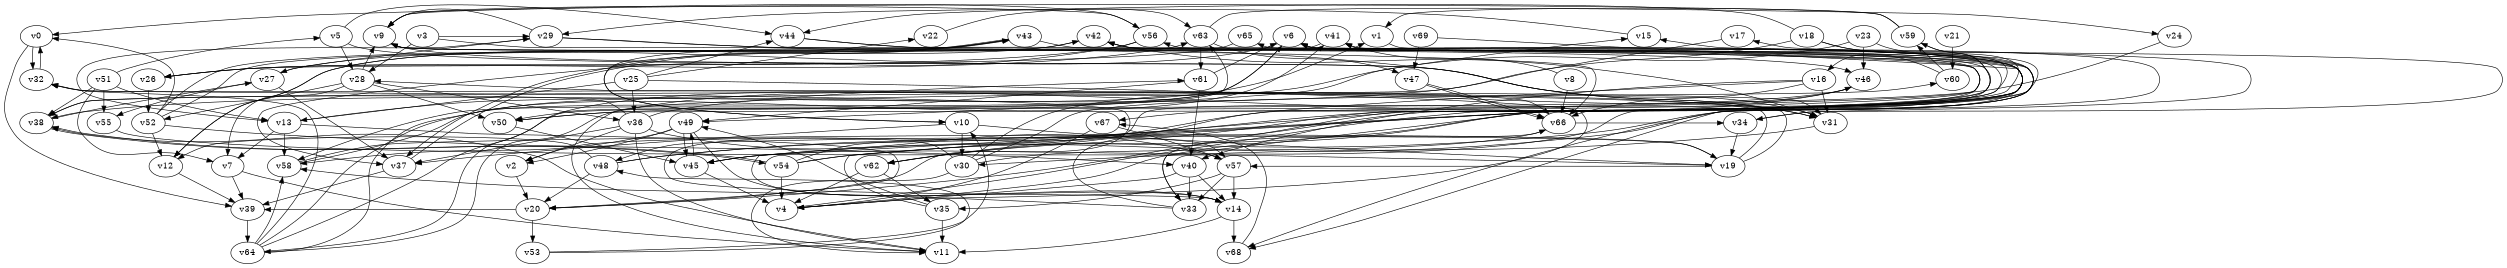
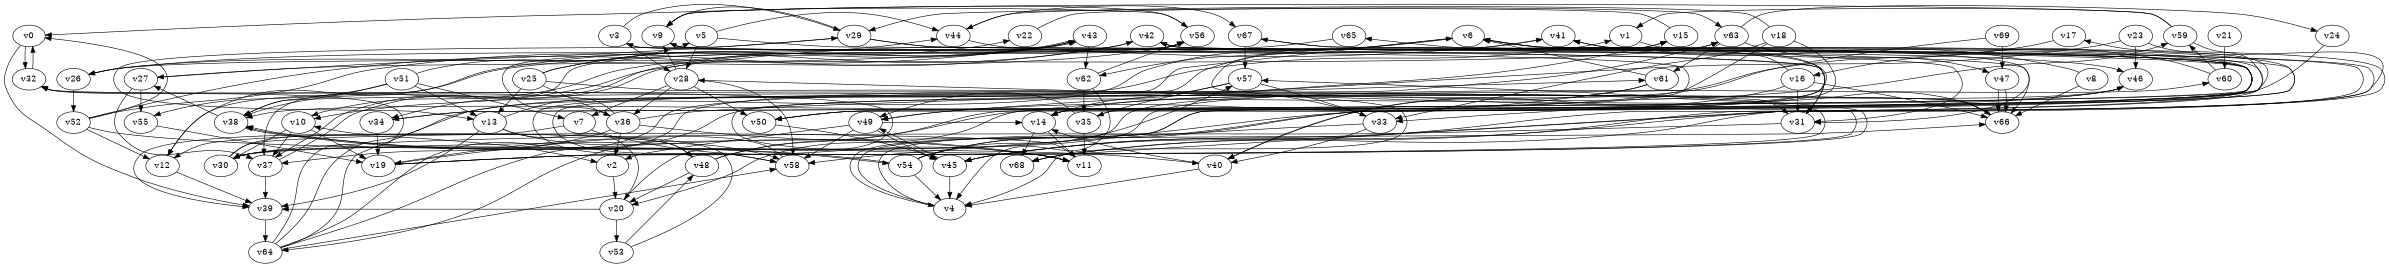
edge "v14" -> "v9": now "v14" -> "v3"
edge "v28" -> "v52": now "v28" -> "v58"
edge "v36" -> "v57": now "v36" -> "v56"
edge "v13" -> "v7": now "v13" -> "v39"
edge "v40" -> "v33": reversed
